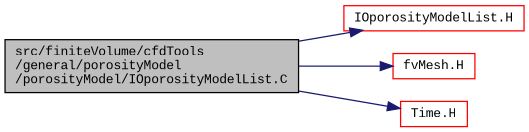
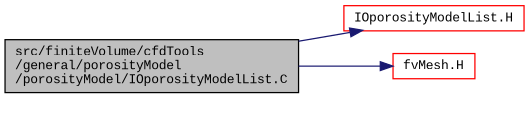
node "Time.H": removed
